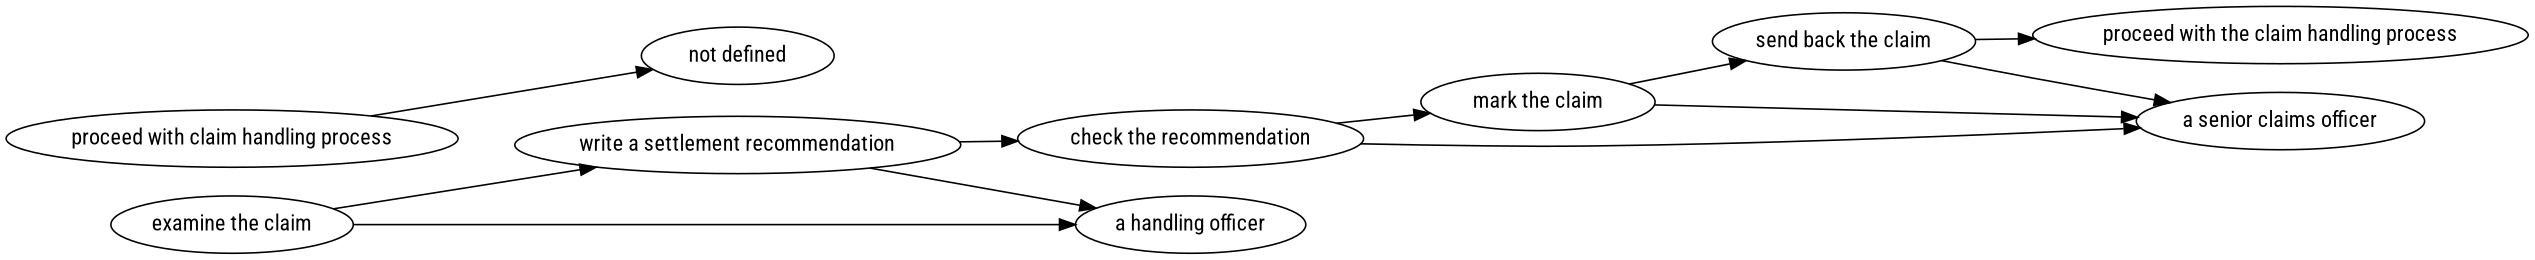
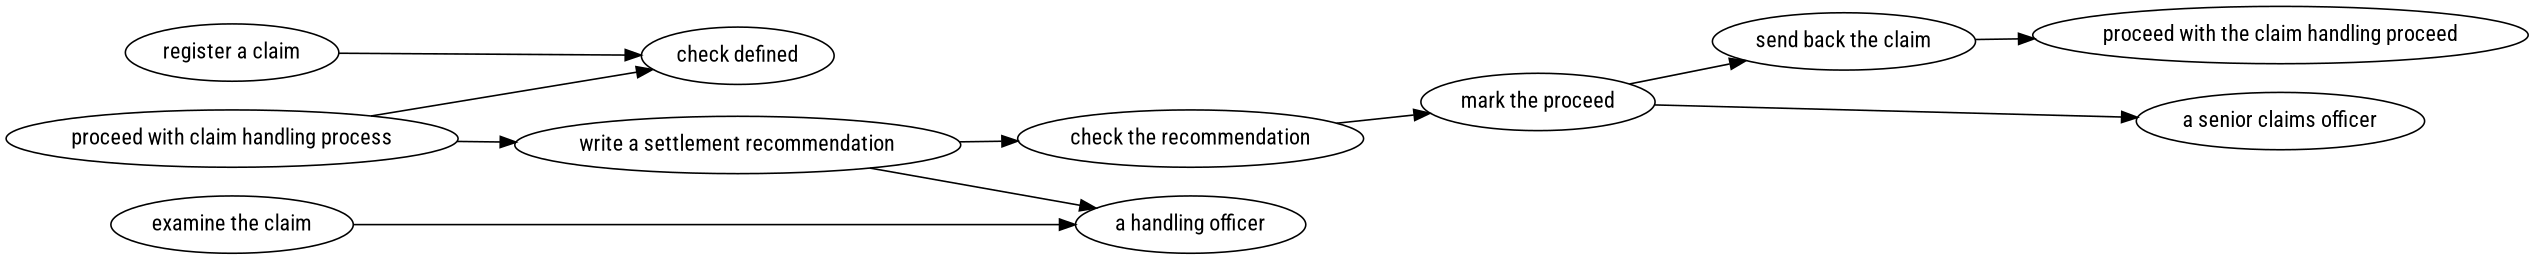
node "proceed with the claim handling process": label "proceed with the claim handling process" -> "proceed with the claim handling proceed"
node "register a claim": added
node "not defined": label "not defined" -> "check defined"
edge "send back the claim" -> "a senior claims officer": removed
node "mark the claim": label "mark the claim" -> "mark the proceed"
edge "check the recommendation" -> "a senior claims officer": removed
edge "examine the claim" -> "write a settlement recommendation": now "proceed with claim handling process" -> "write a settlement recommendation"
